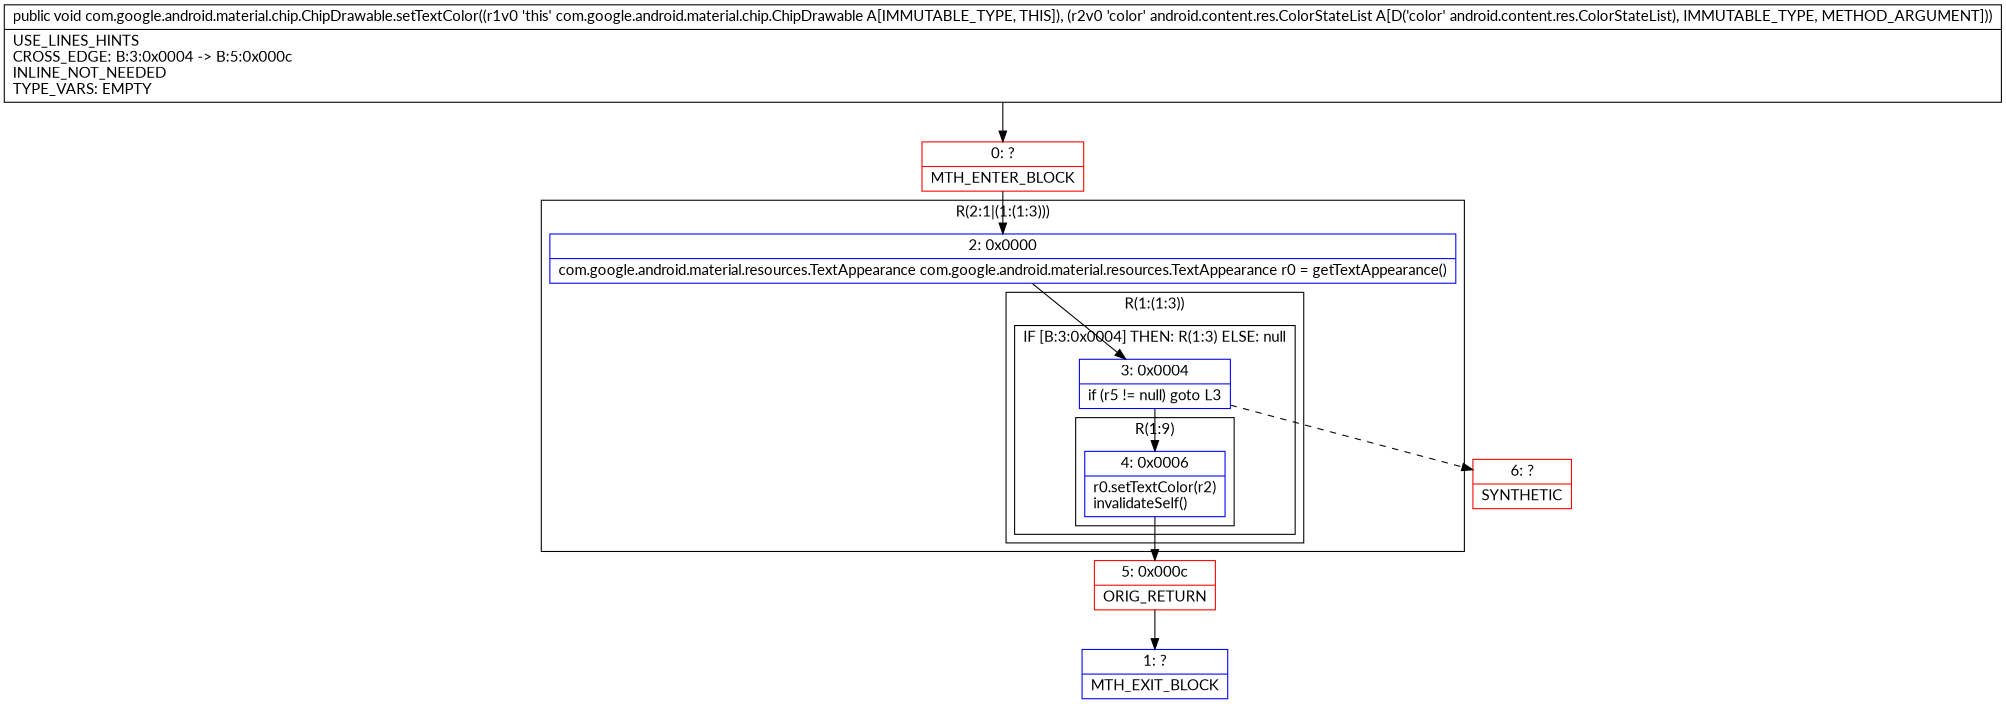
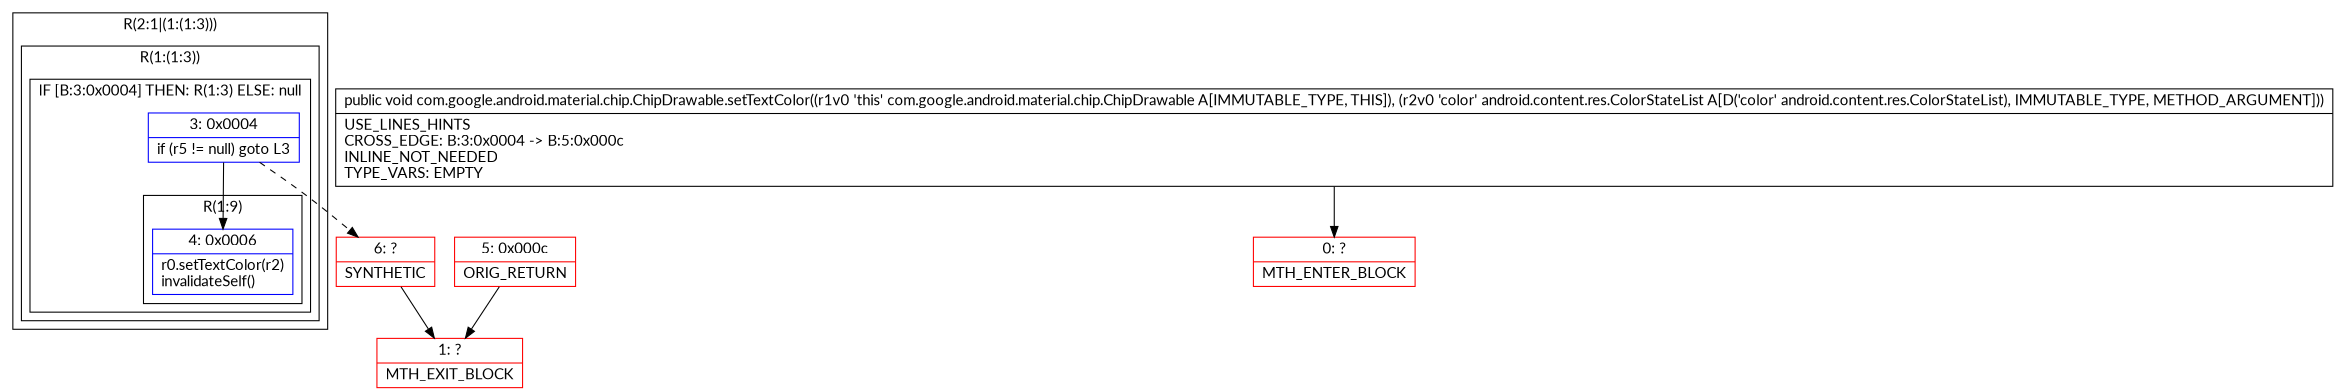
node "2: 0x0000": removed
edge "6: ?" -> "1: ?": added
edge "4: 0x0006" -> "5: 0x000c": removed
node "1: ?": color blue -> red
